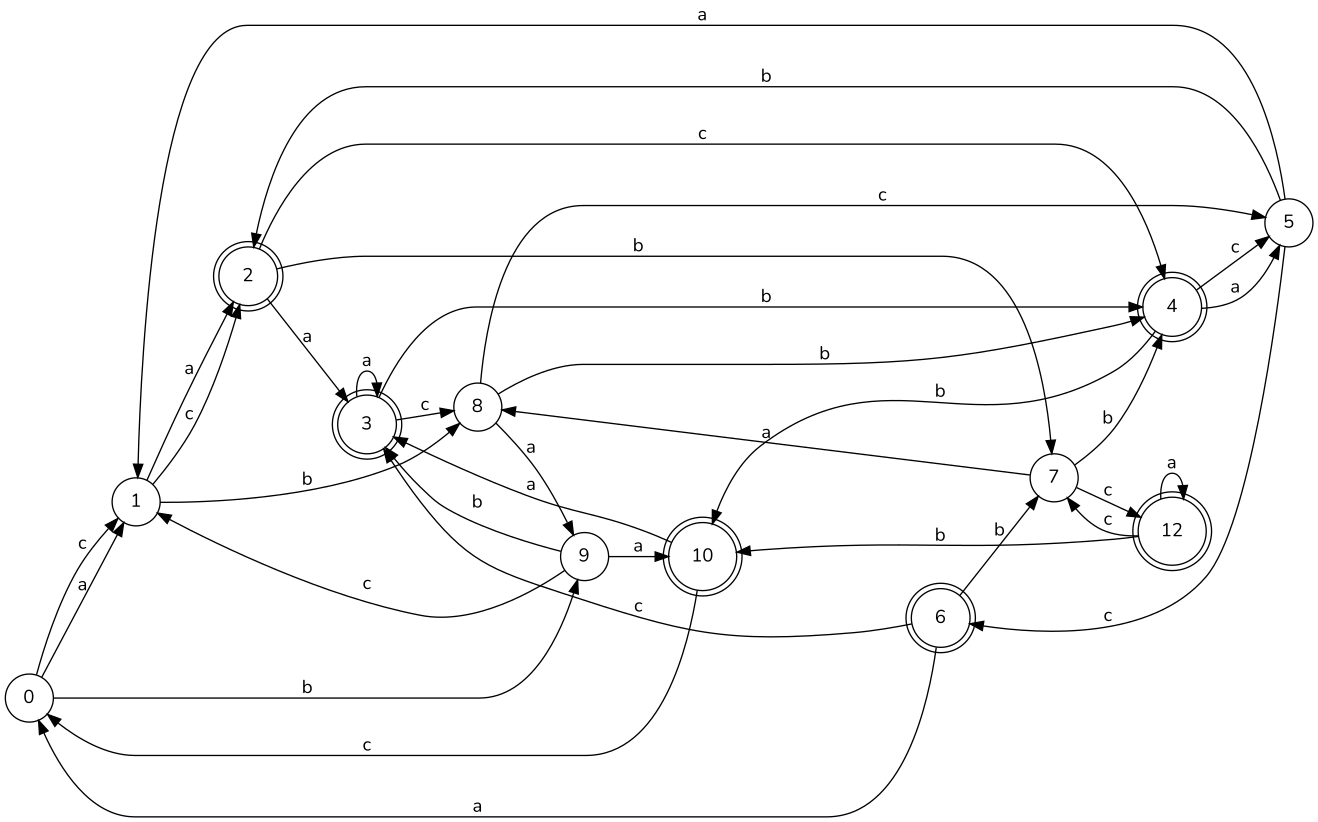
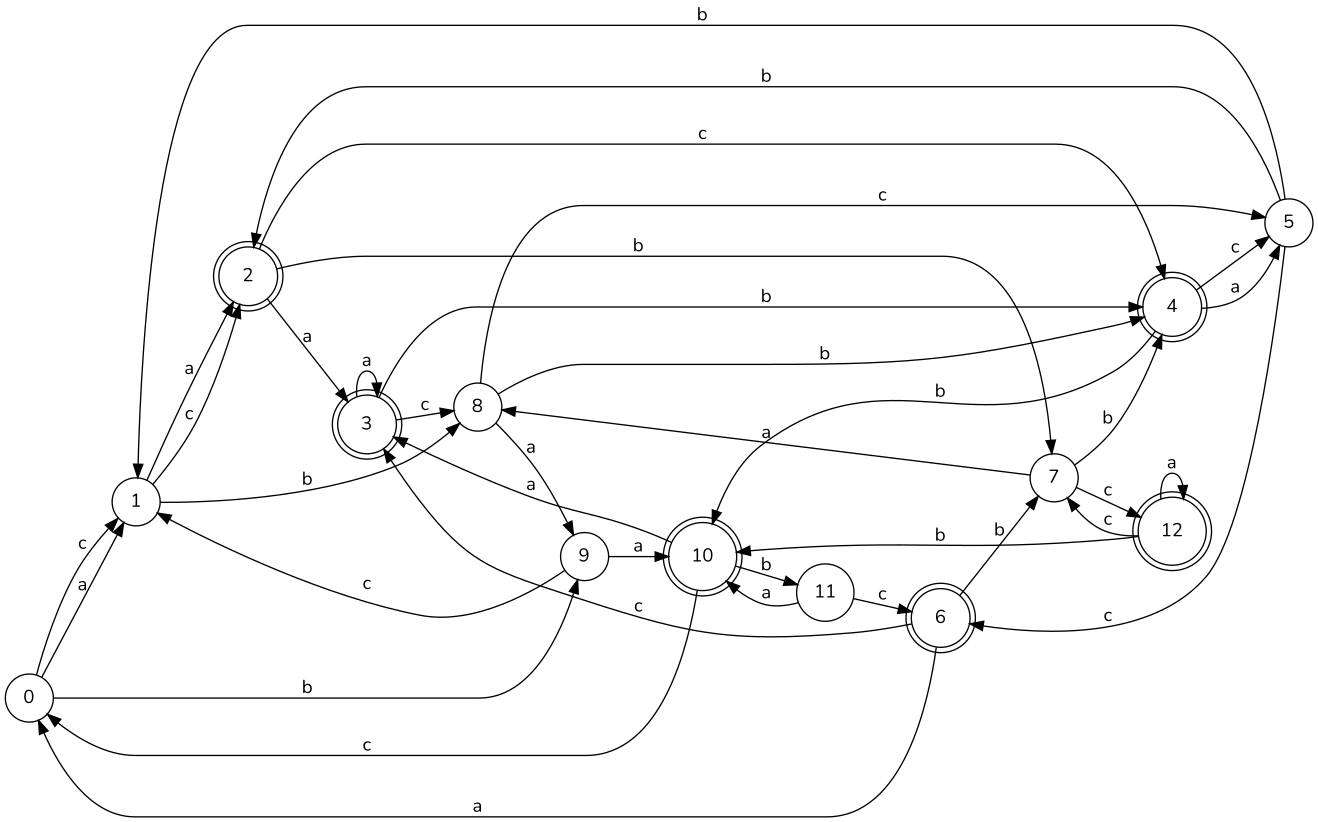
edge "5" -> "1": label "a" -> "b"
edge "9" -> "3": removed, label "b"
node "11": added
